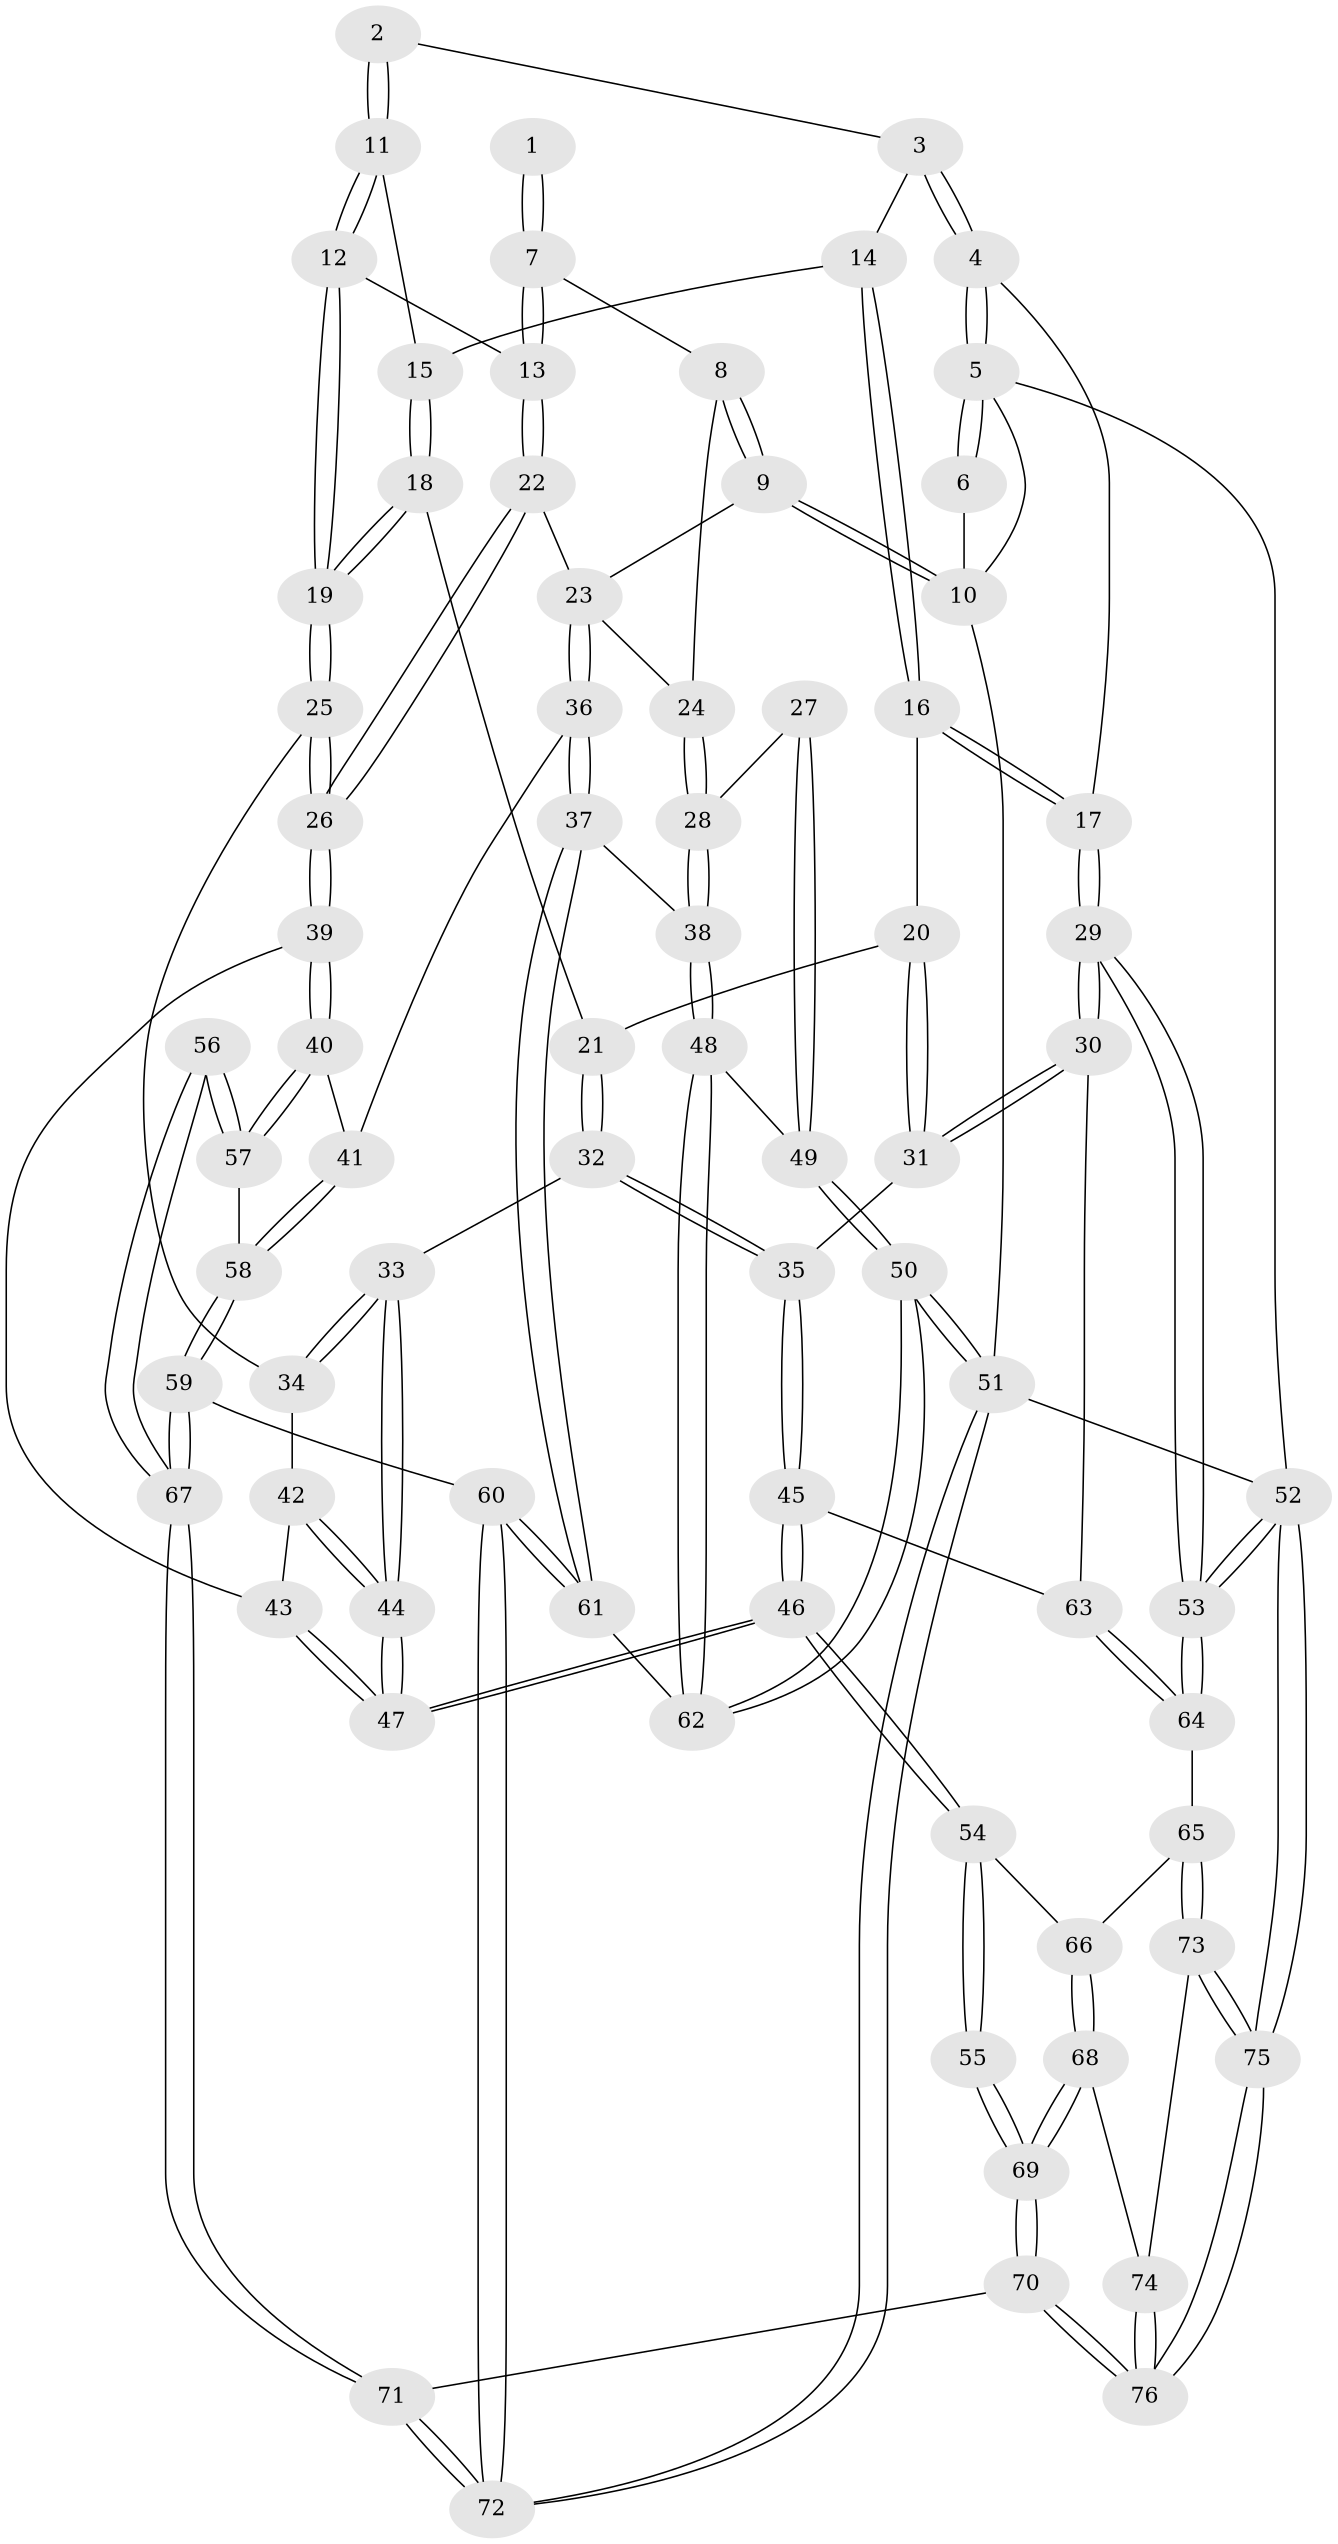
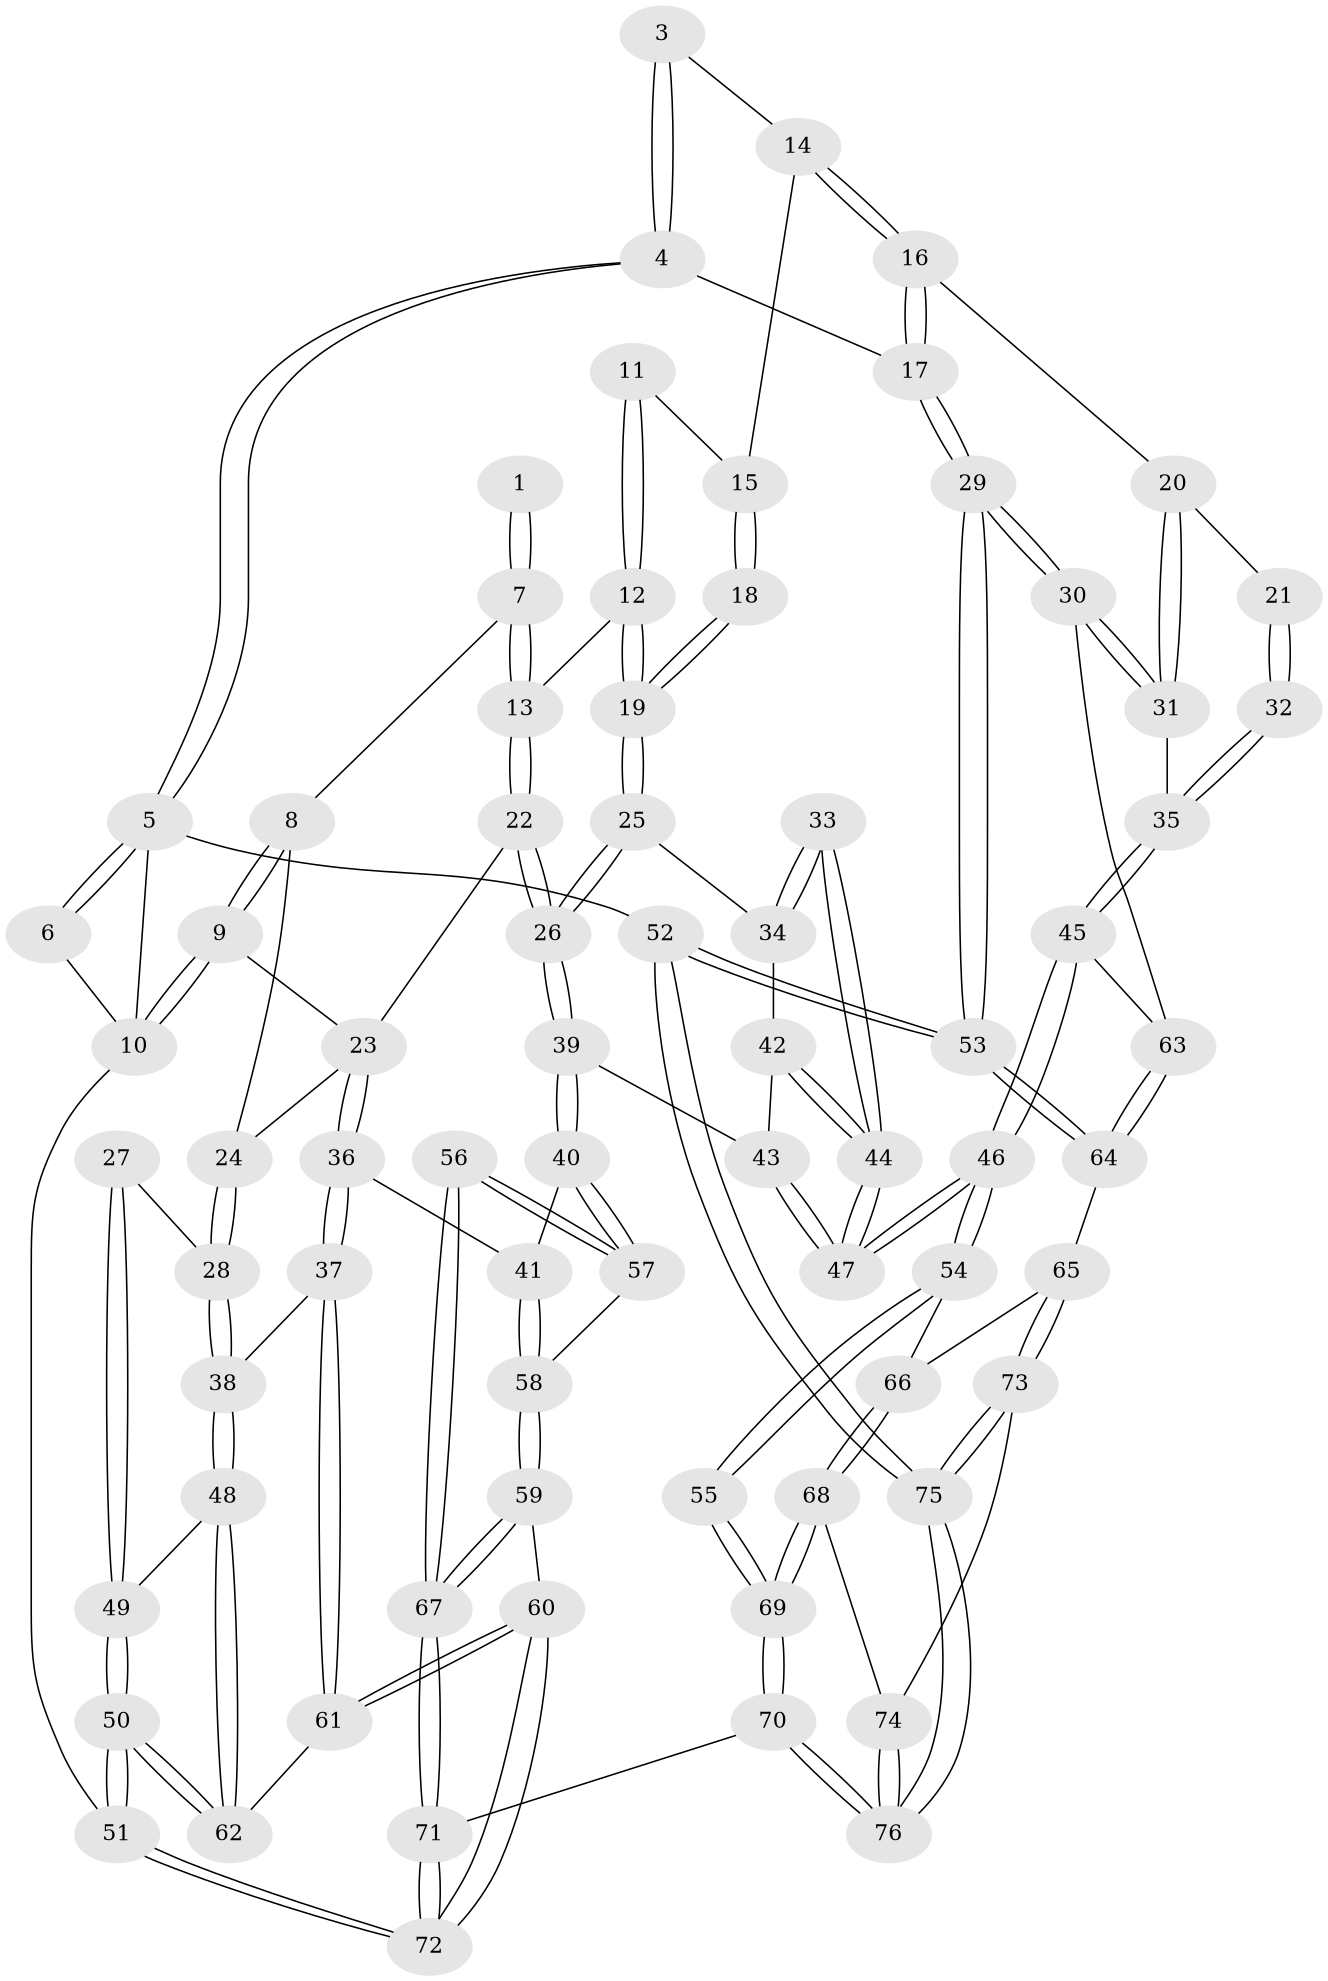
node "2": removed
edge "18" -- "21": removed
edge "32" -- "33": removed
edge "51" -- "52": removed
